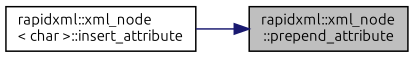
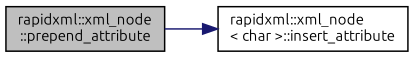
edge "rapidxml::xml_node < char >::insert_attribute" -> "rapidxml::xml_node ::prepend_attribute": reversed
